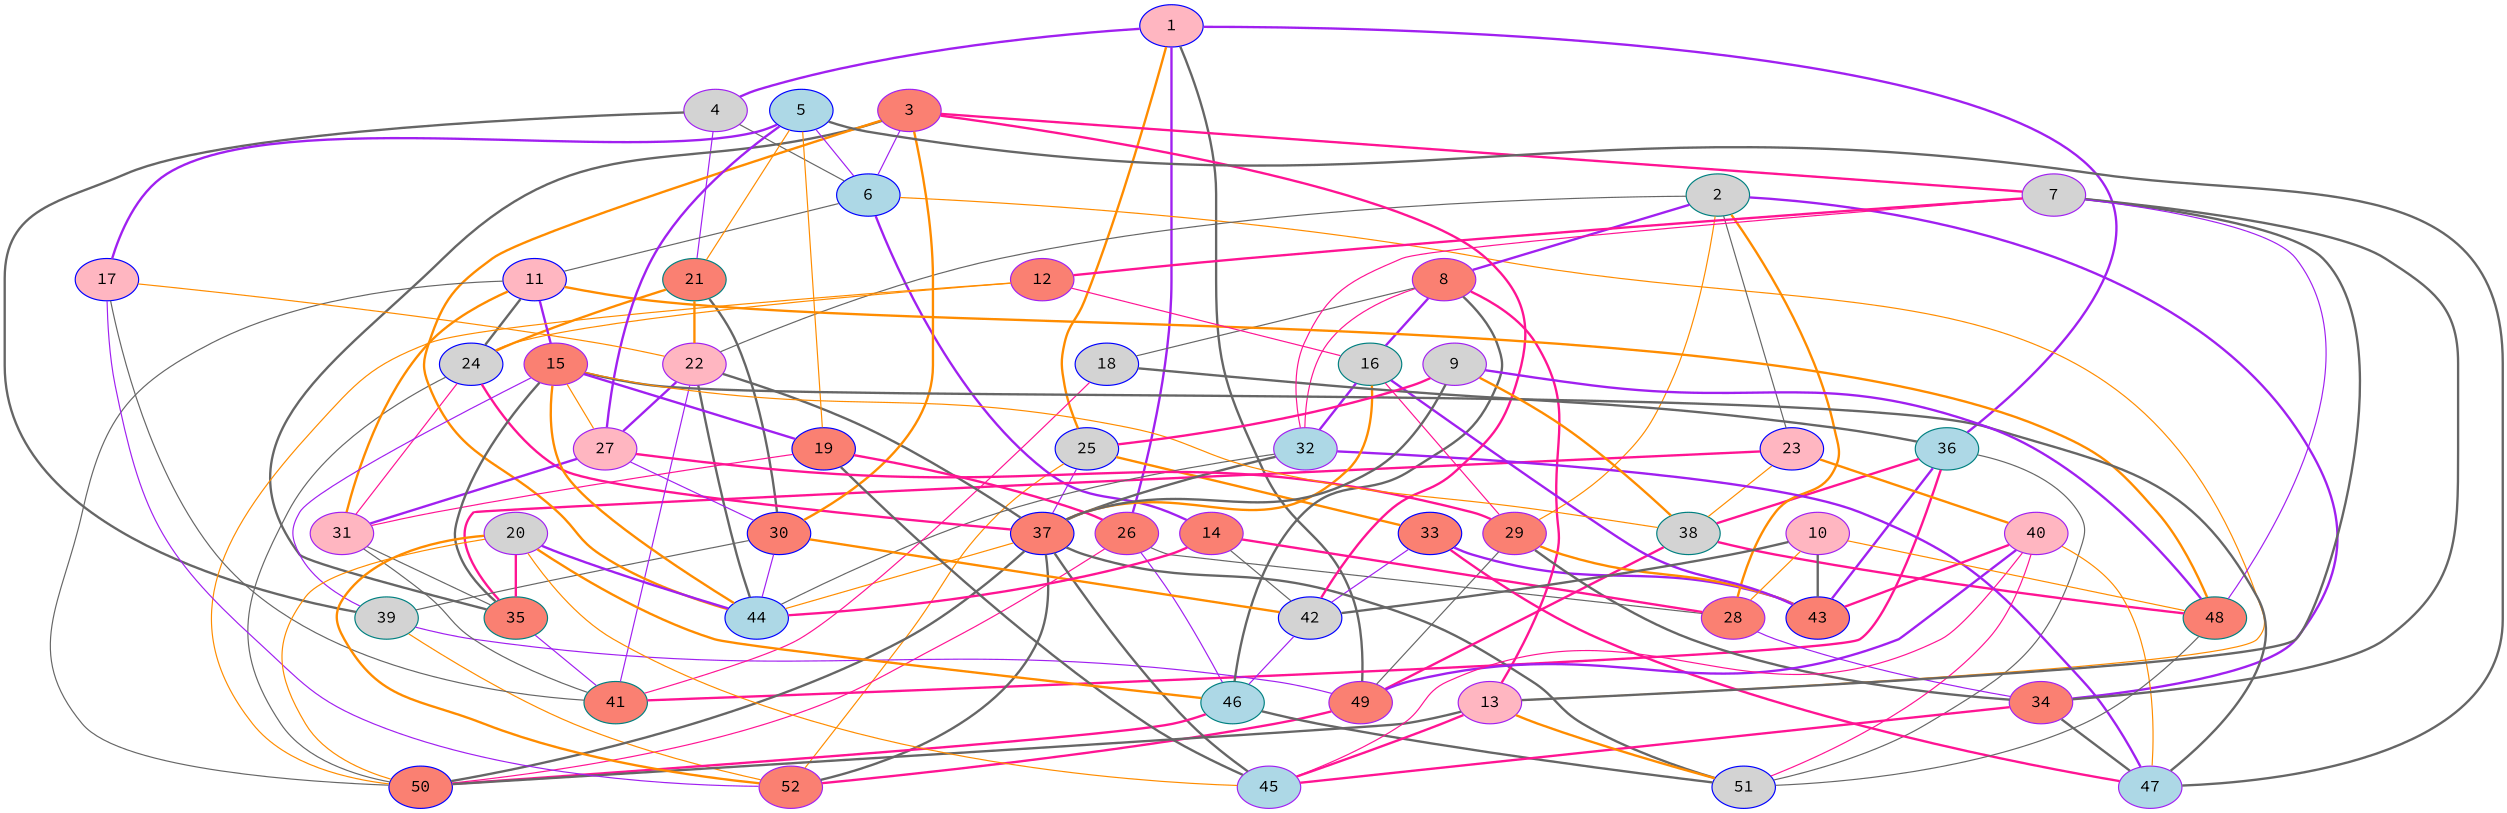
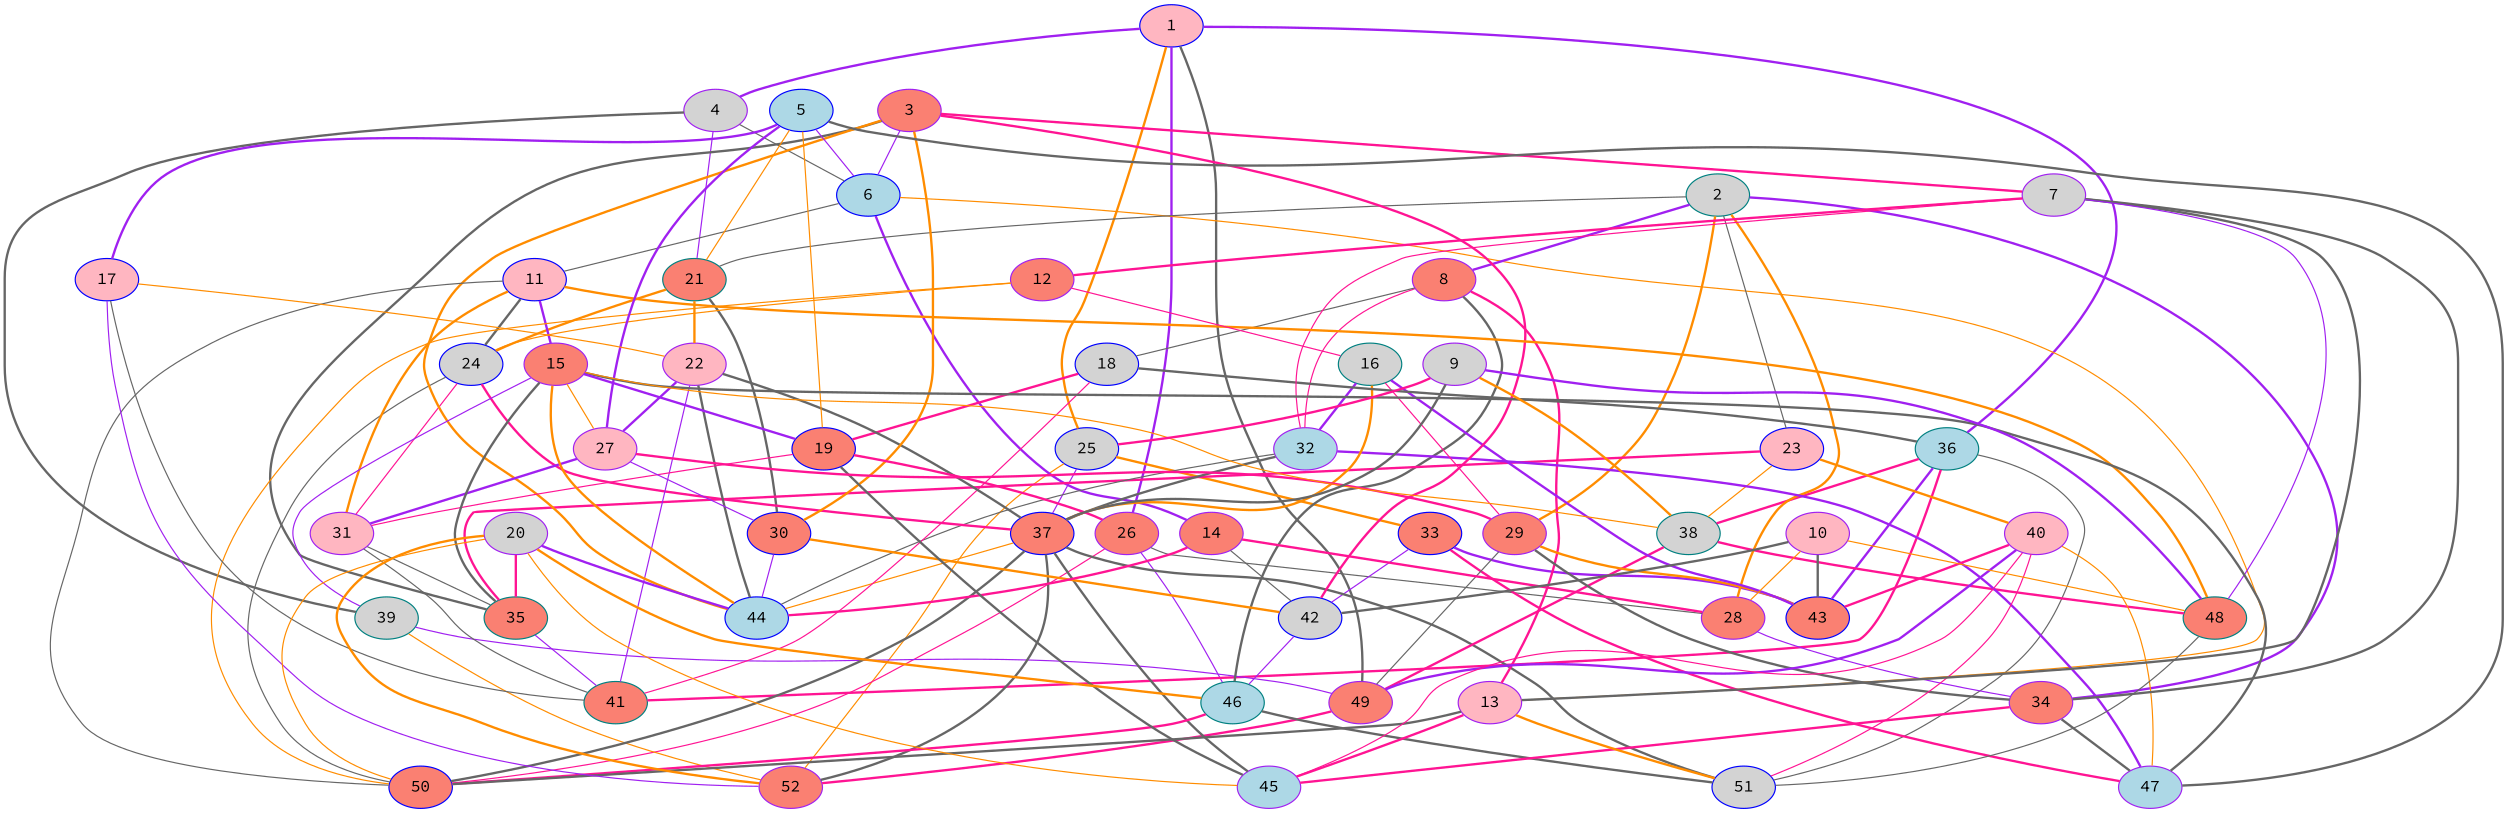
edge "2" -- "22": now "2" -- "21"
edge "8" -- "16": removed
edge "2" -- "29": style solid -> bold
edge "18" -- "19": added
edge "30" -- "39": removed
